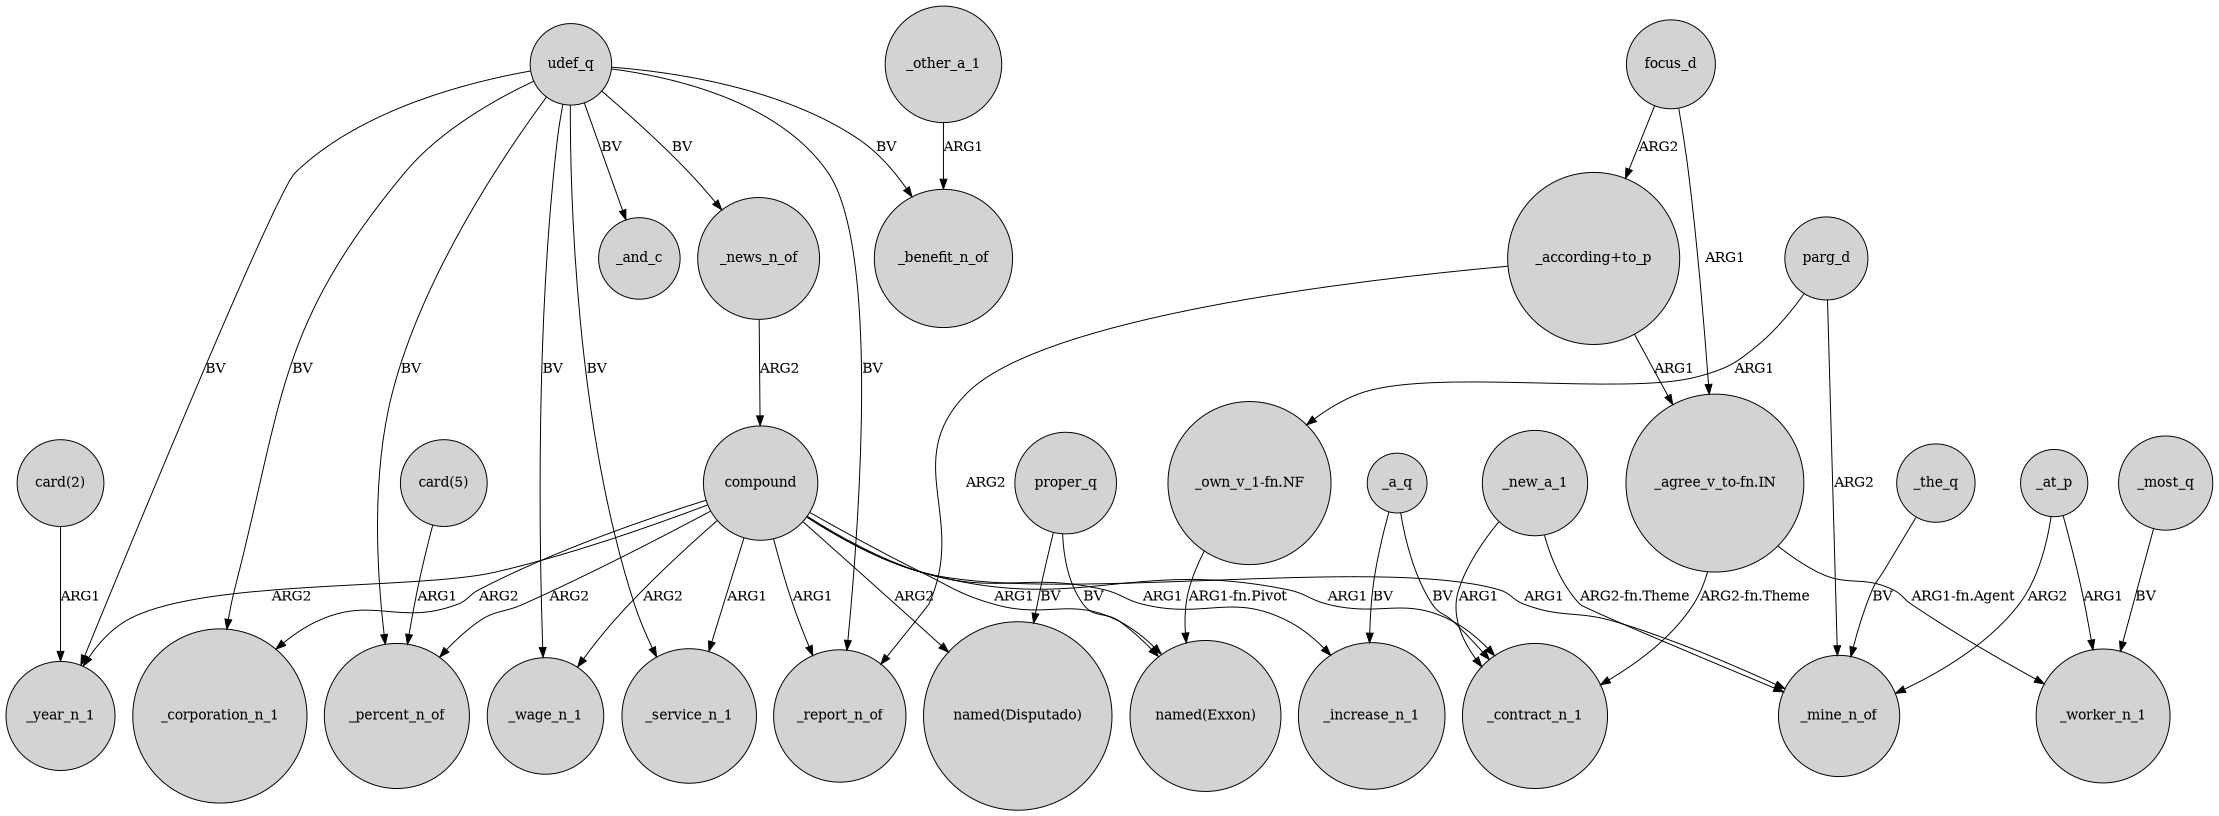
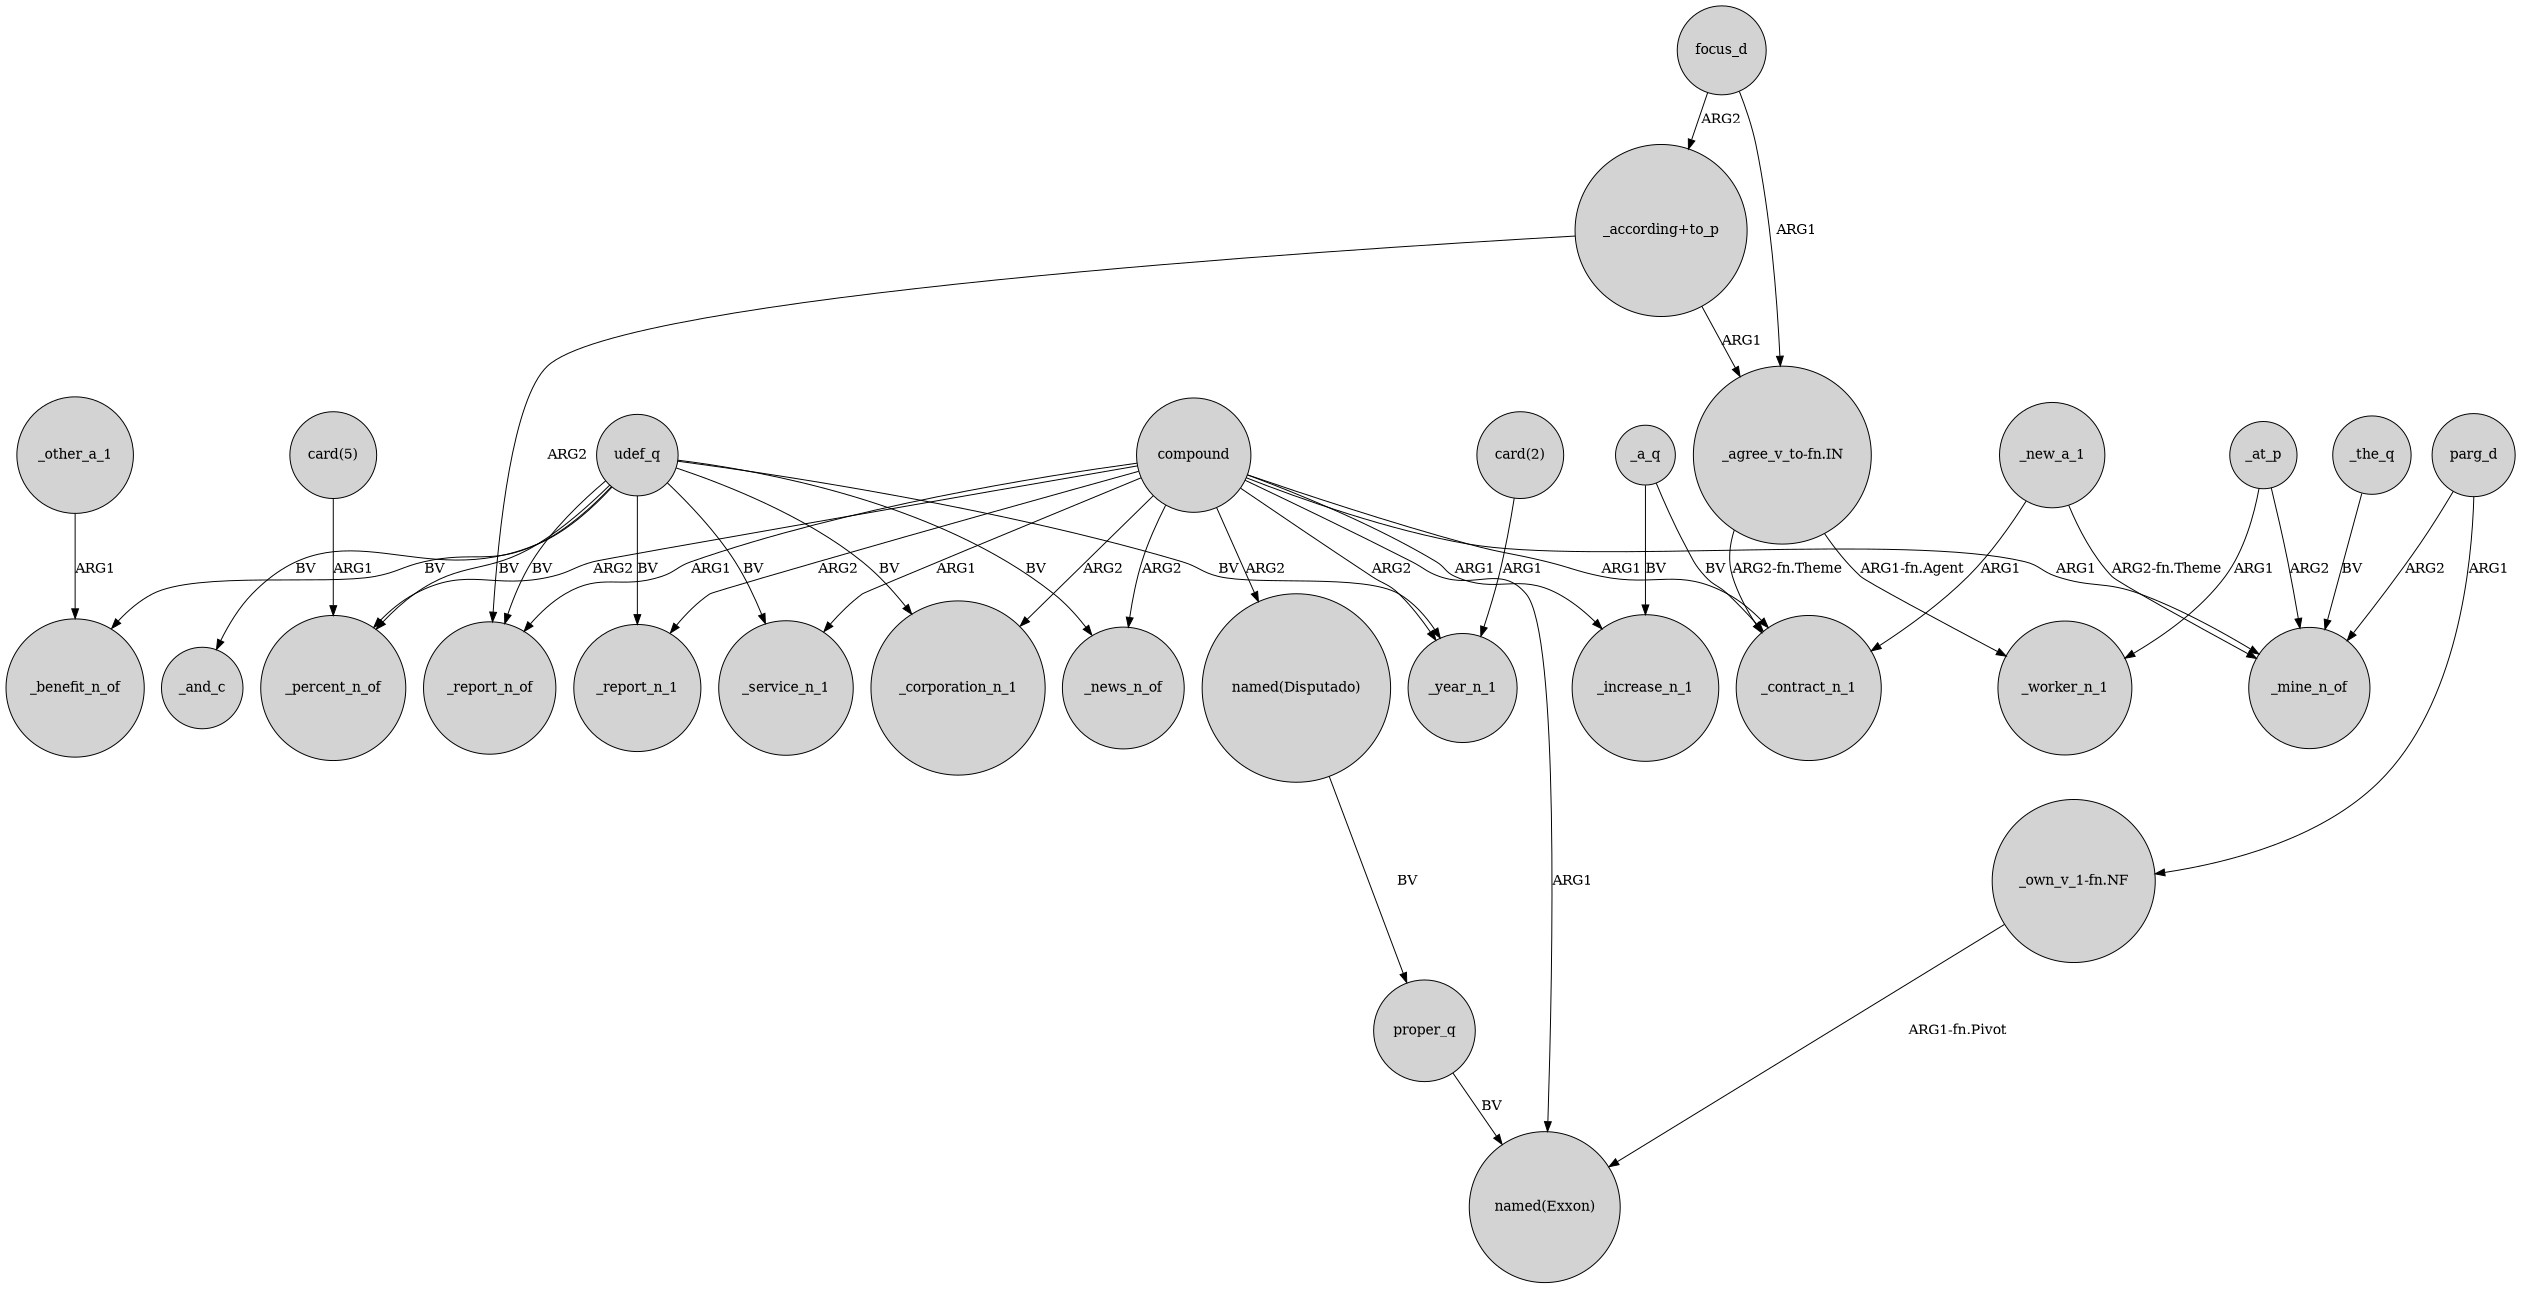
edge "_news_n_of" -> "compound": reversed
node "_most_q": removed
edge "proper_q" -> "named(Disputado)": reversed
node "_wage_n_1": label "_wage_n_1" -> "_report_n_1"
